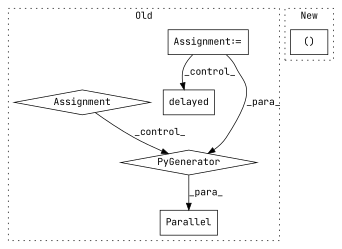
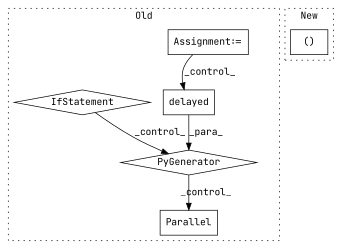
node "Assignment": label "Assignment" -> "IfStatement"
edge "Assignment:=" -> "PyGenerator": now "delayed" -> "PyGenerator"
edge "PyGenerator" -> "Parallel": label "_para_" -> "_control_"
